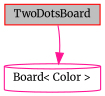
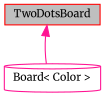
edge "TwoDotsBoard" -> "Board< Color >": reversed
